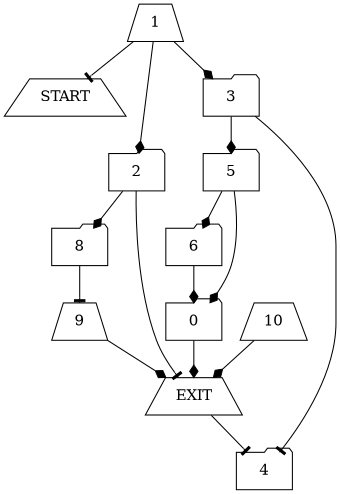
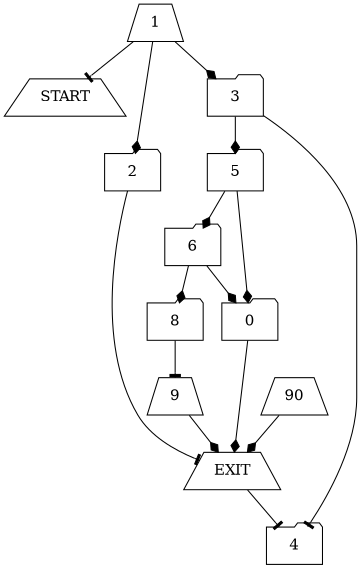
edge "2" -> "8": now "6" -> "8"
node "10": label "10" -> "90"
